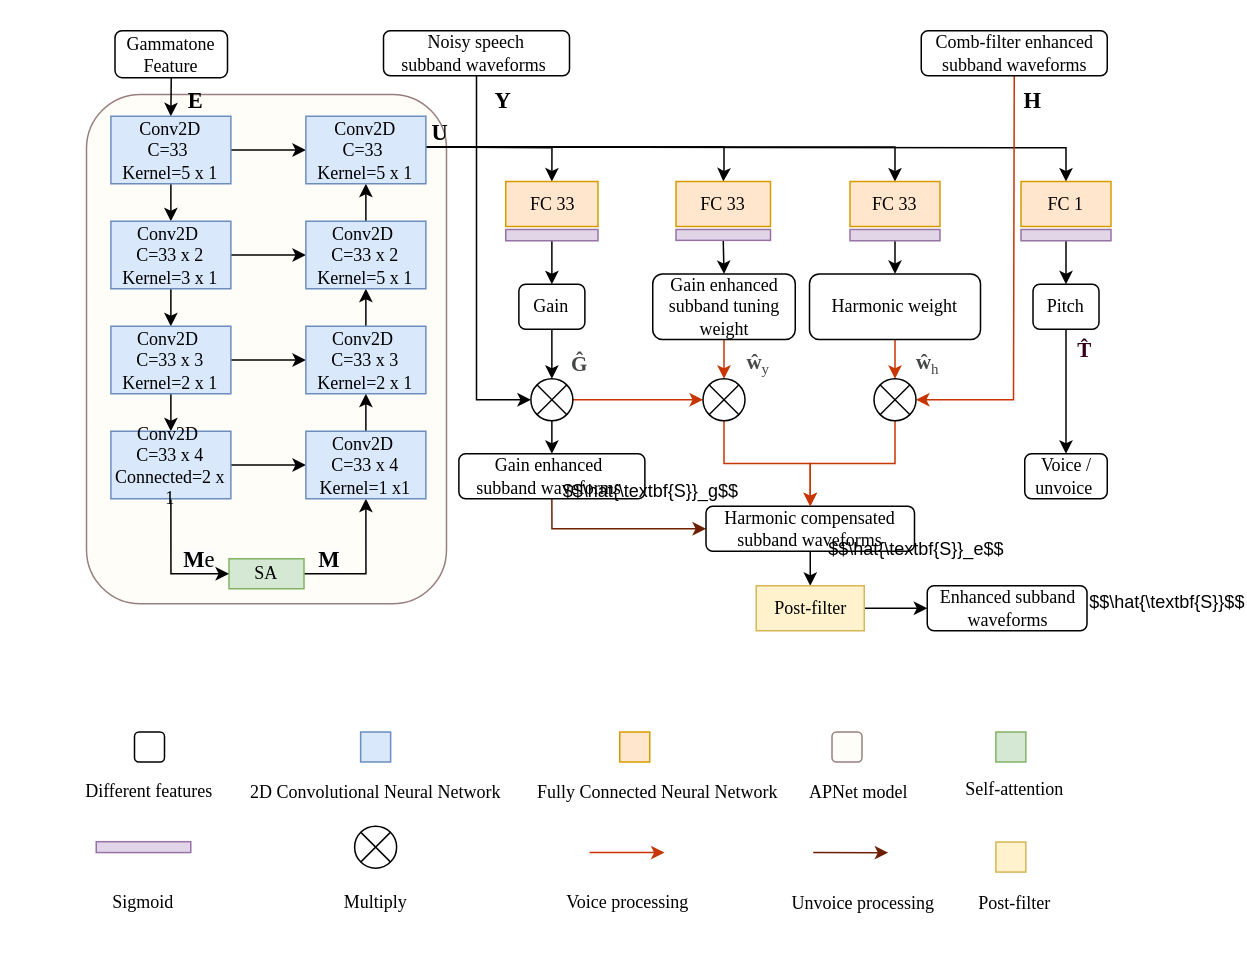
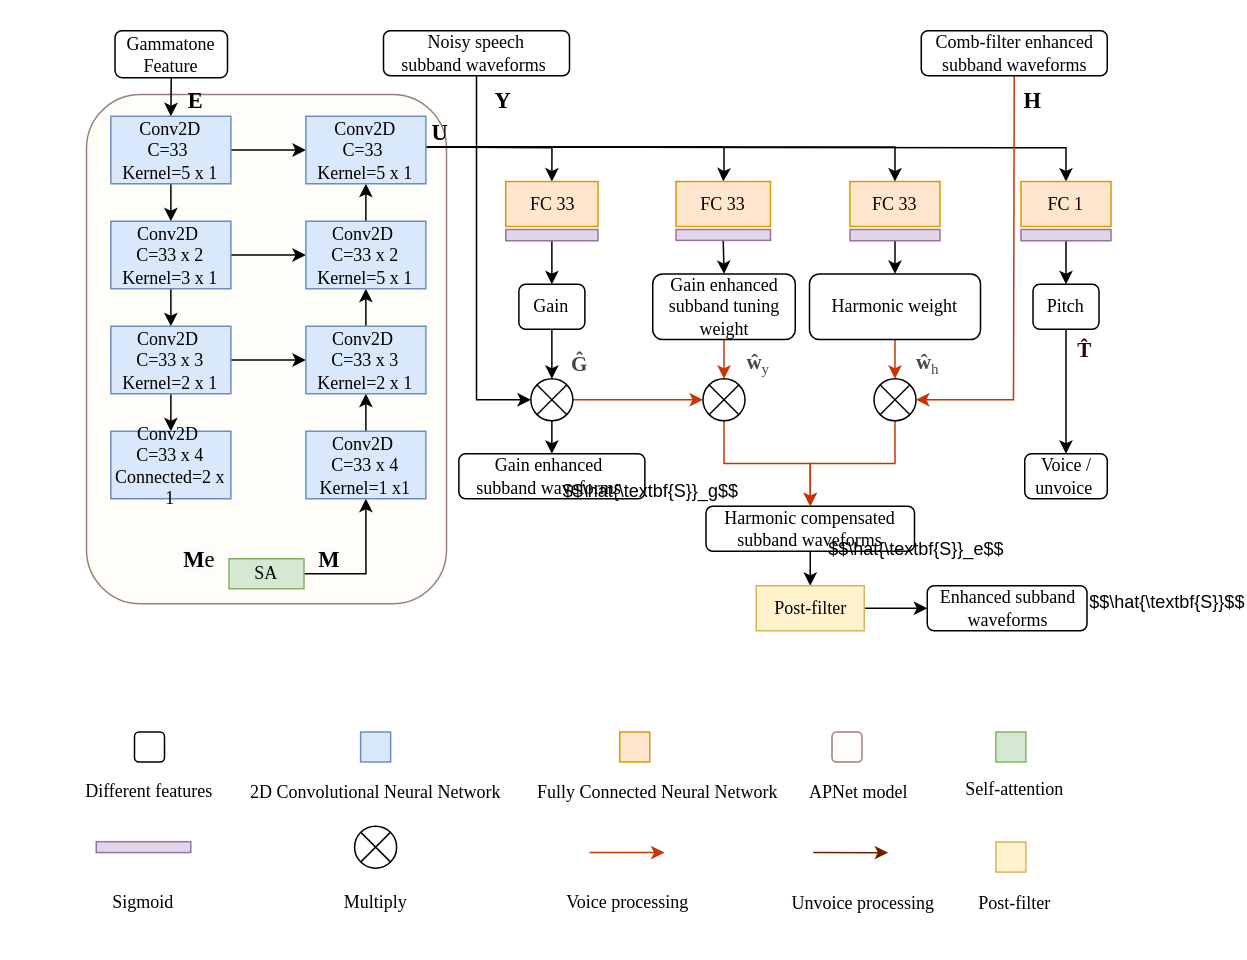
edge "Conv2D C=33 x 4 Connected=2 x 1" -> "Conv2D C=33 x 4 Kernel=1 x1": removed
edge "Gain enhanced subband waveforms" -> "Harmonic compensated subband waveforms": removed
edge "Conv2D C=33 x 4 Connected=2 x 1" -> "SA": removed
